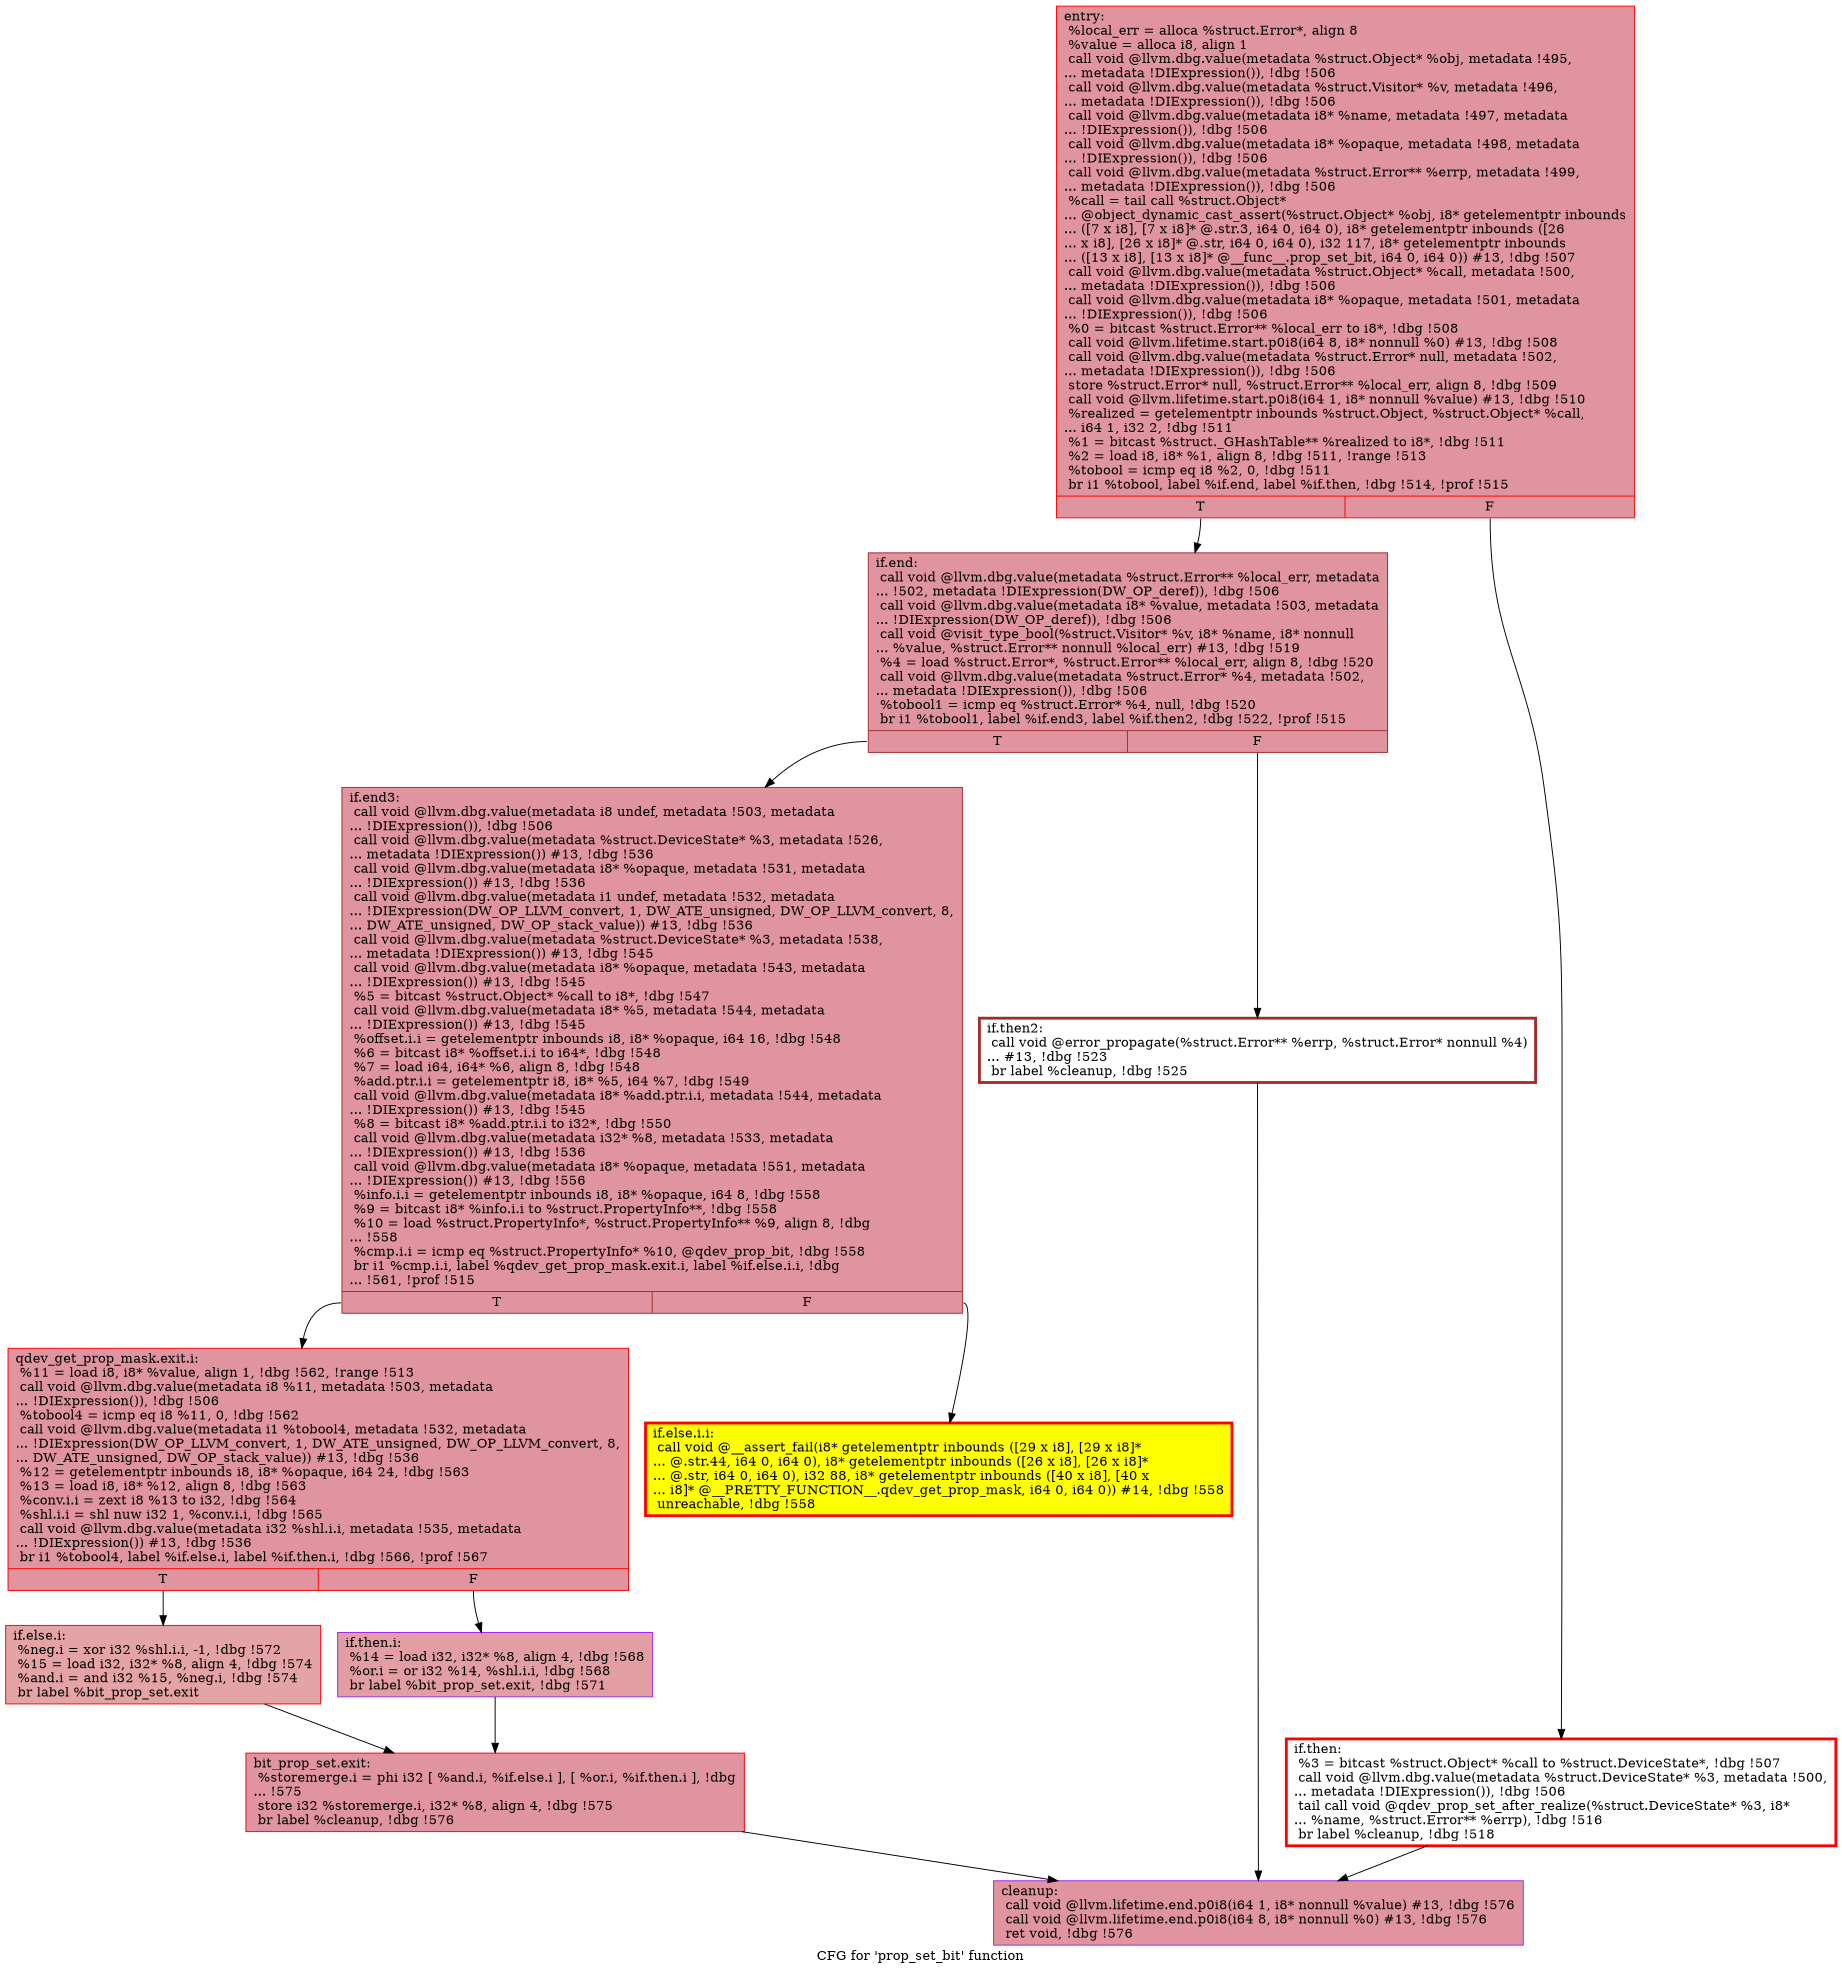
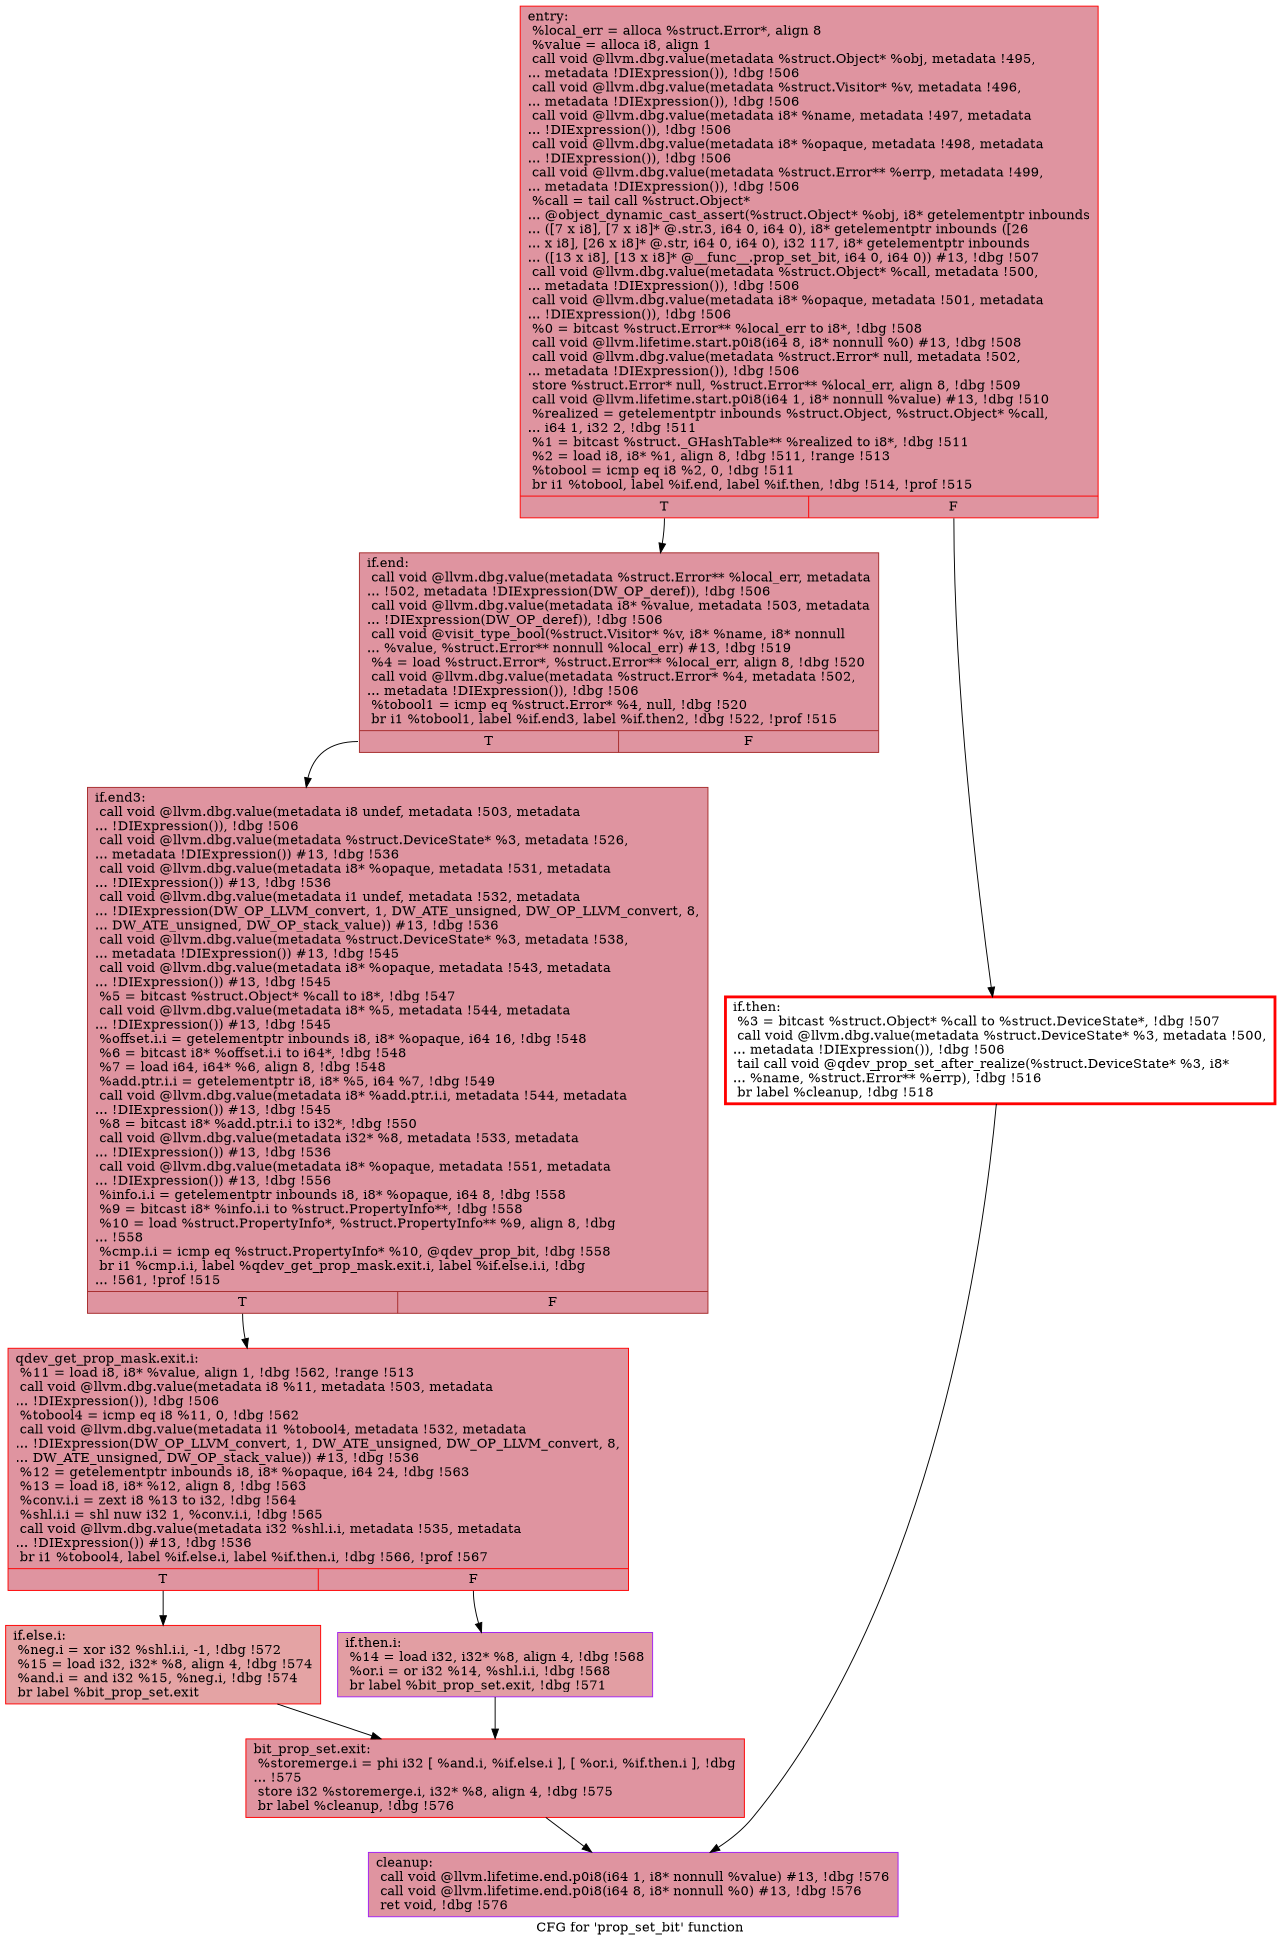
node "if.then2:": removed
node "if.else.i.i:": removed
